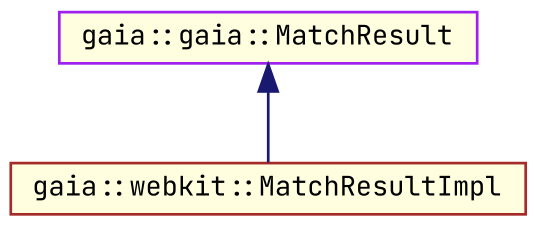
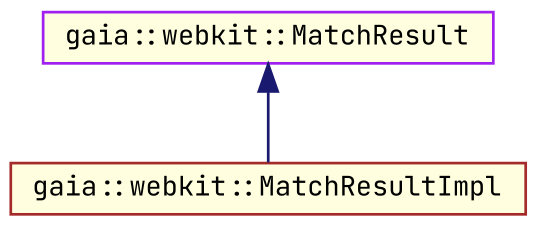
node "gaia::gaia::MatchResult": label "gaia::gaia::MatchResult" -> "gaia::webkit::MatchResult"
